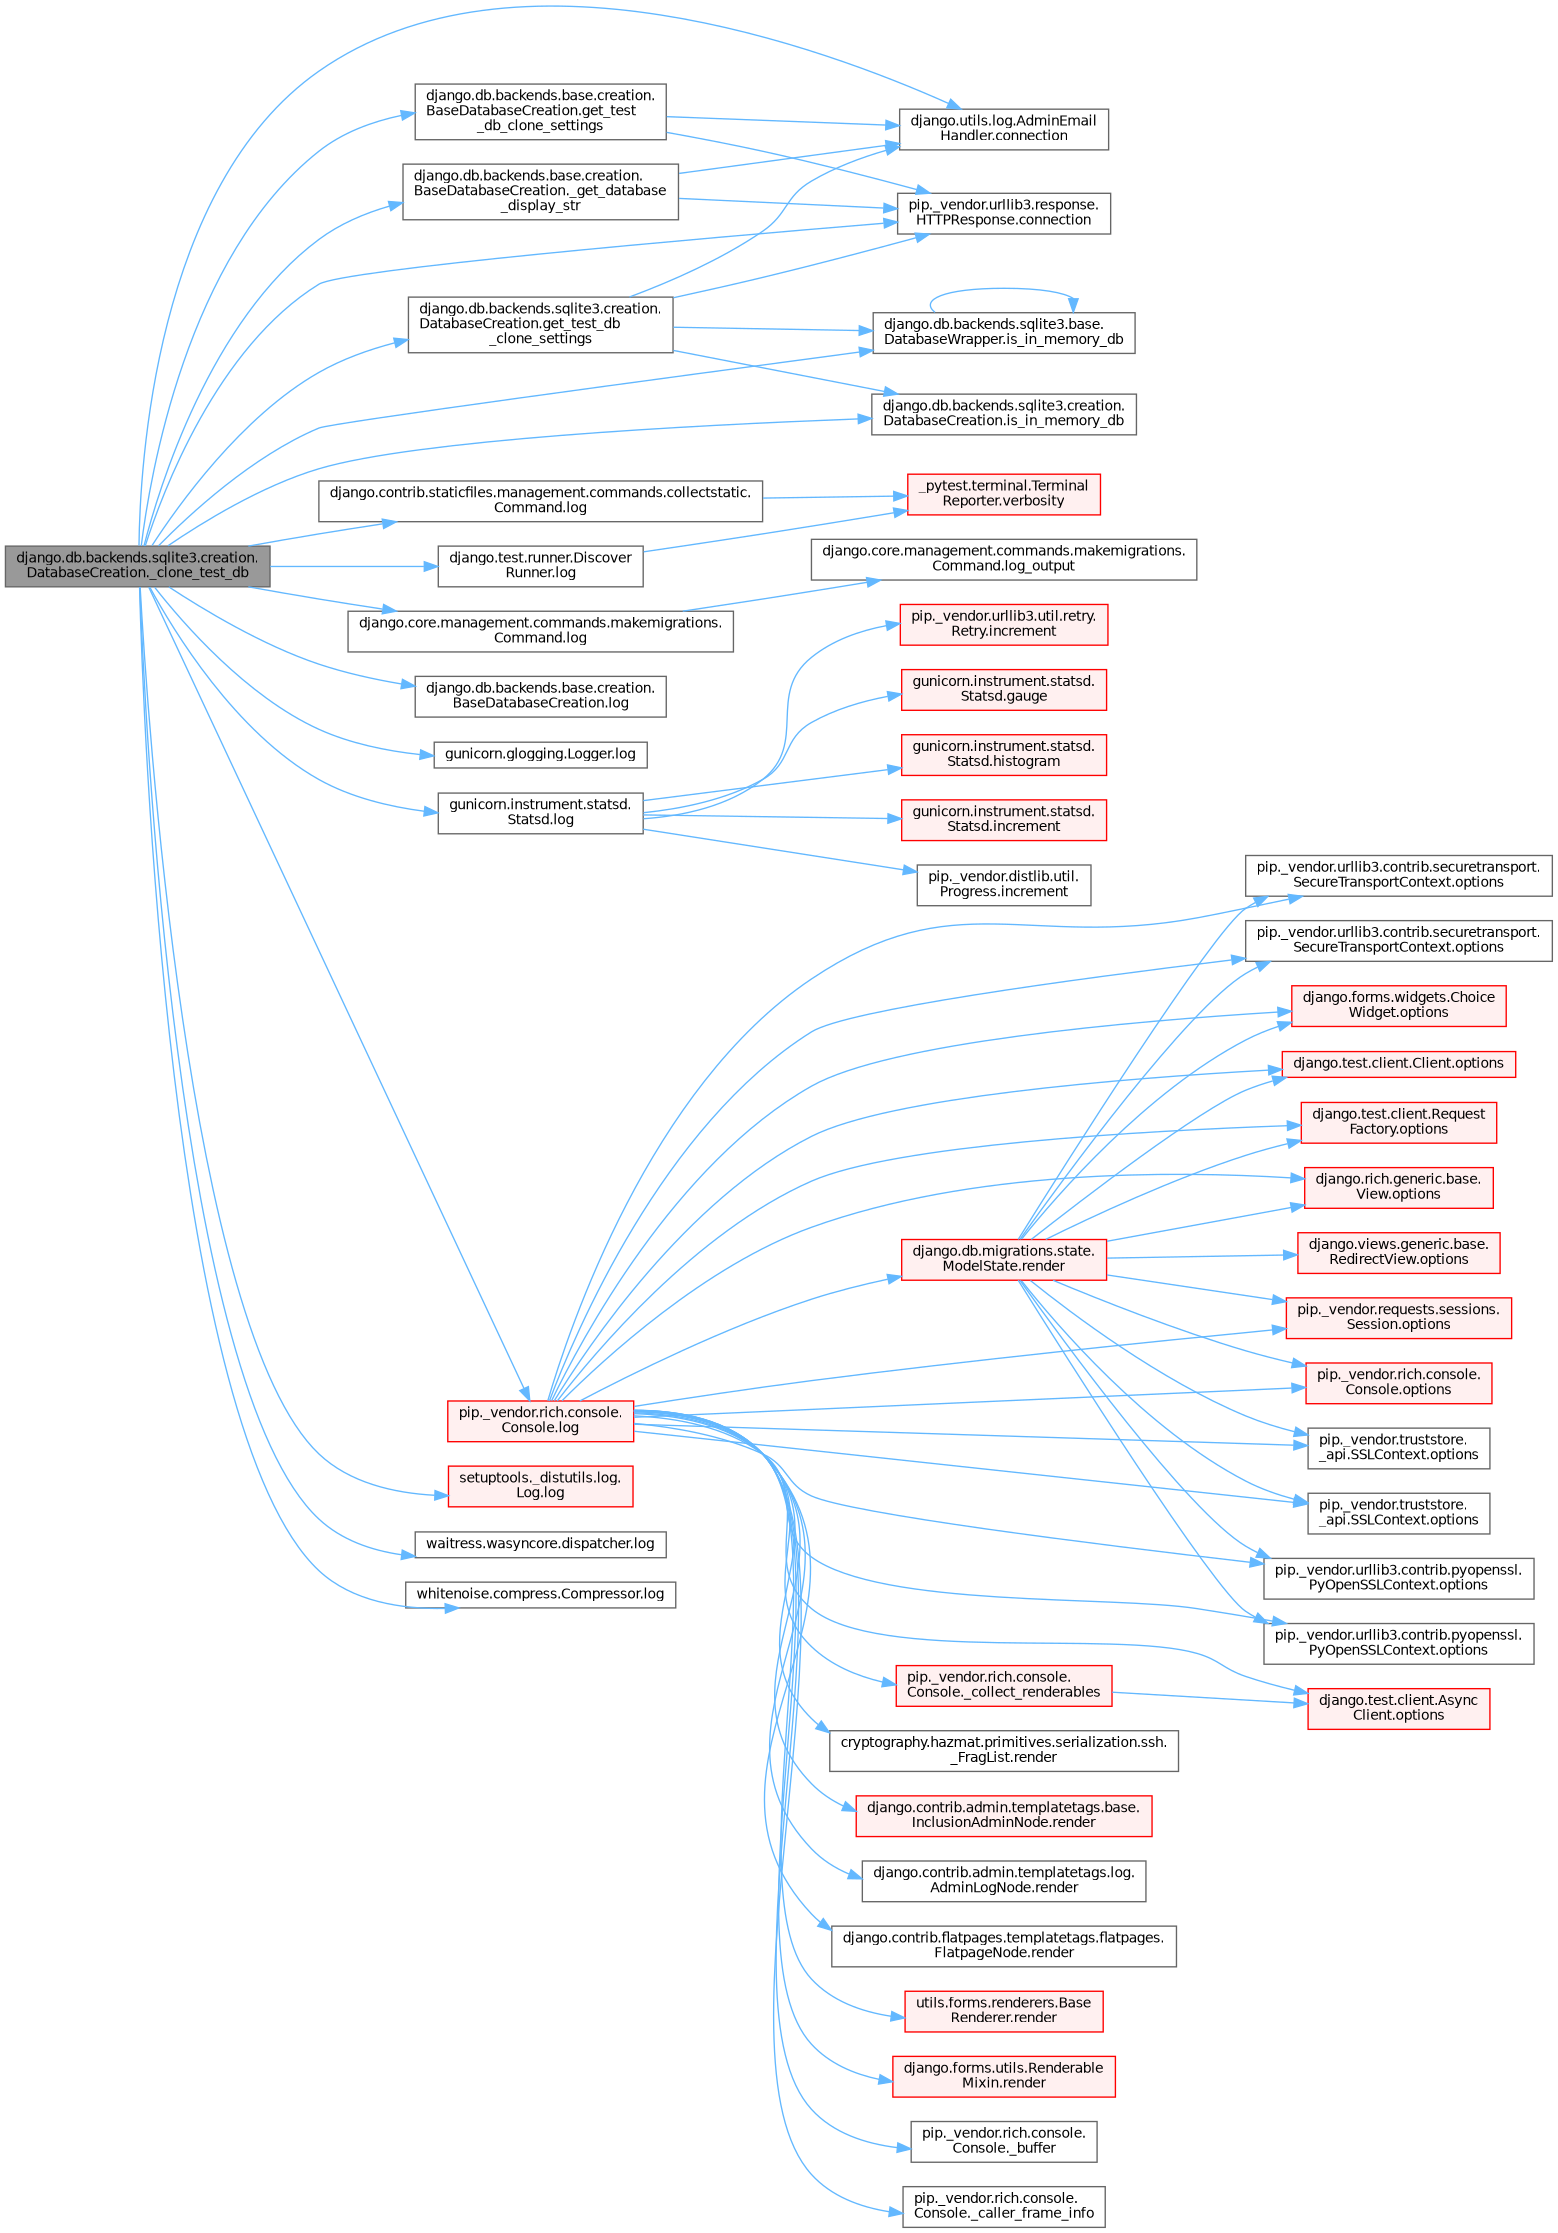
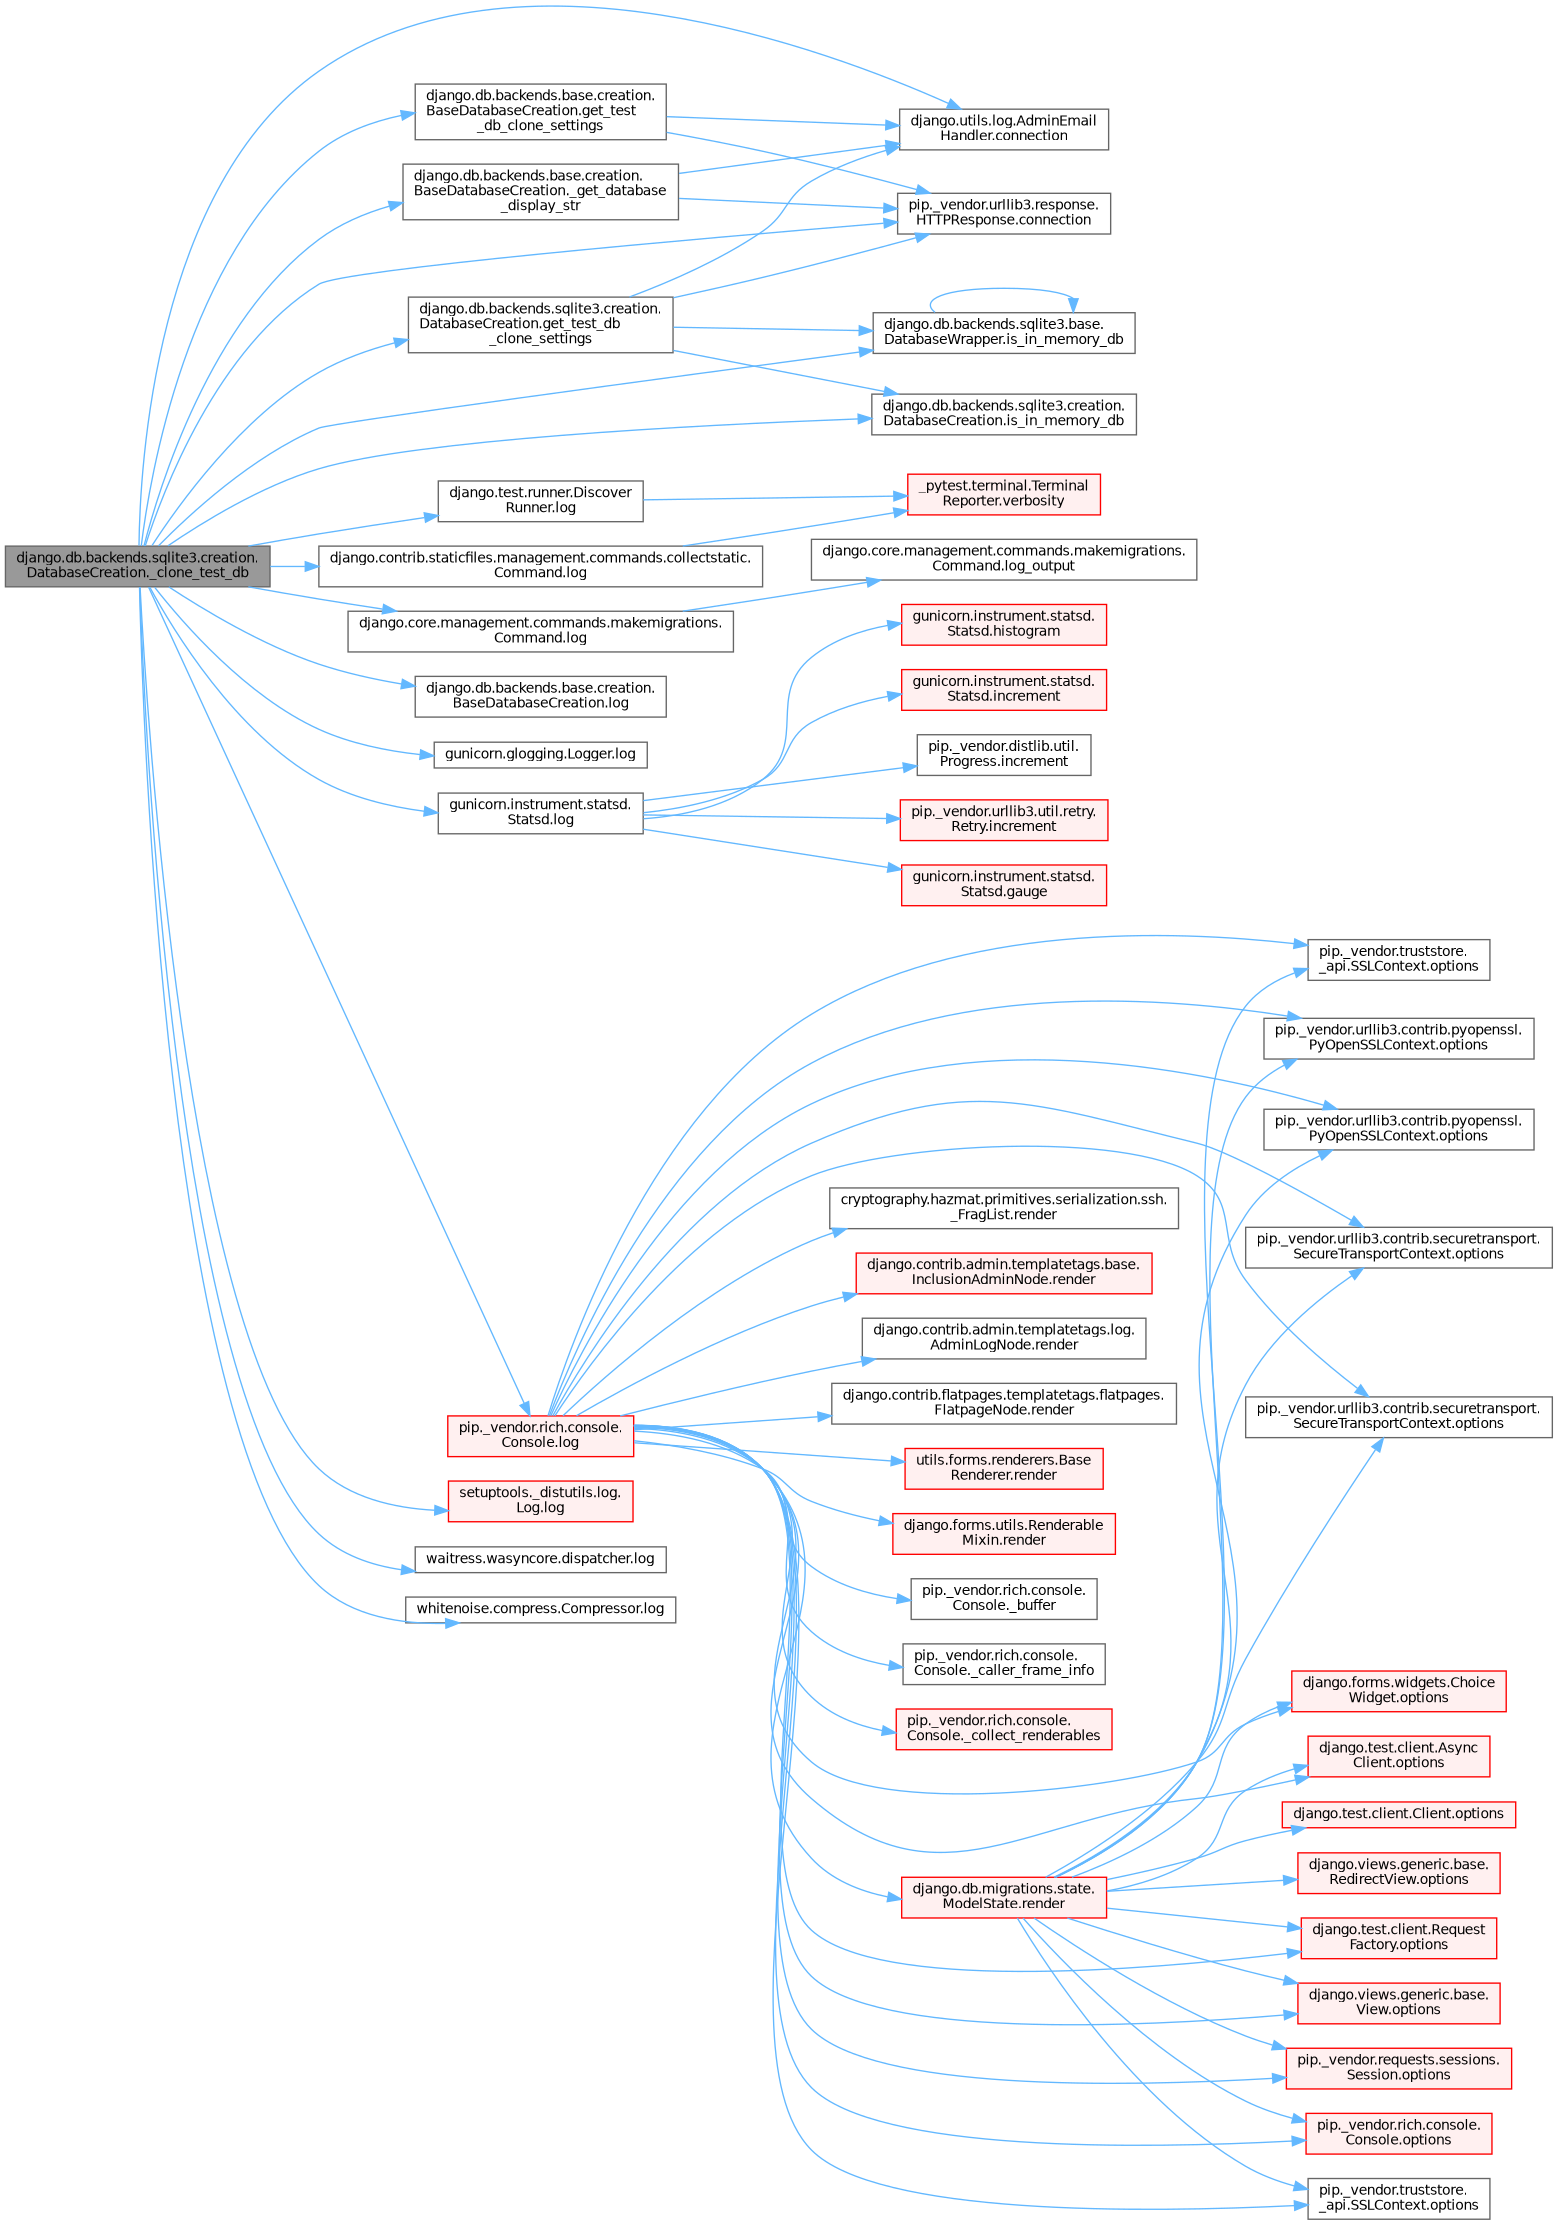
edge "pip._vendor.rich.console. Console.log" -> "django.test.client.Client.options": removed
node "django.rich.generic.base. View.options": label "django.rich.generic.base. View.options" -> "django.views.generic.base. View.options"
edge "pip._vendor.rich.console. Console._collect_renderables" -> "django.test.client.Async Client.options": now "django.db.migrations.state. ModelState.render" -> "django.test.client.Async Client.options"
